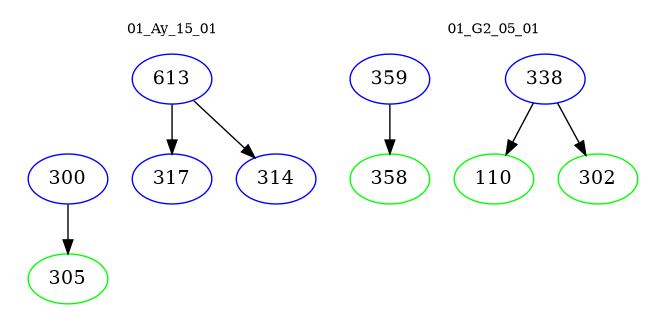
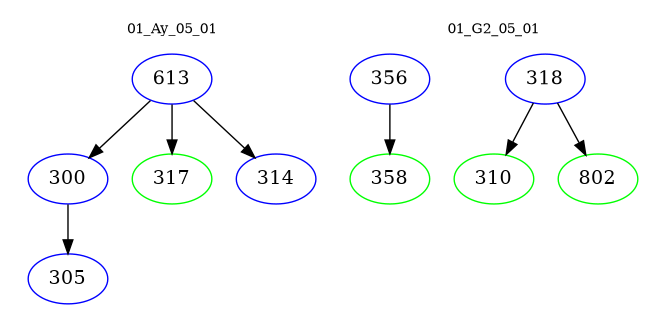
cluster "01_Ay_15_01": label "01_Ay_15_01" -> "01_Ay_05_01"
node "359": label "359" -> "356"
node "338": label "338" -> "318"
edge "613" -> "300": added
node "317": color blue -> green
node "110": label "110" -> "310"
node "302": label "302" -> "802"
node "305": color green -> blue
